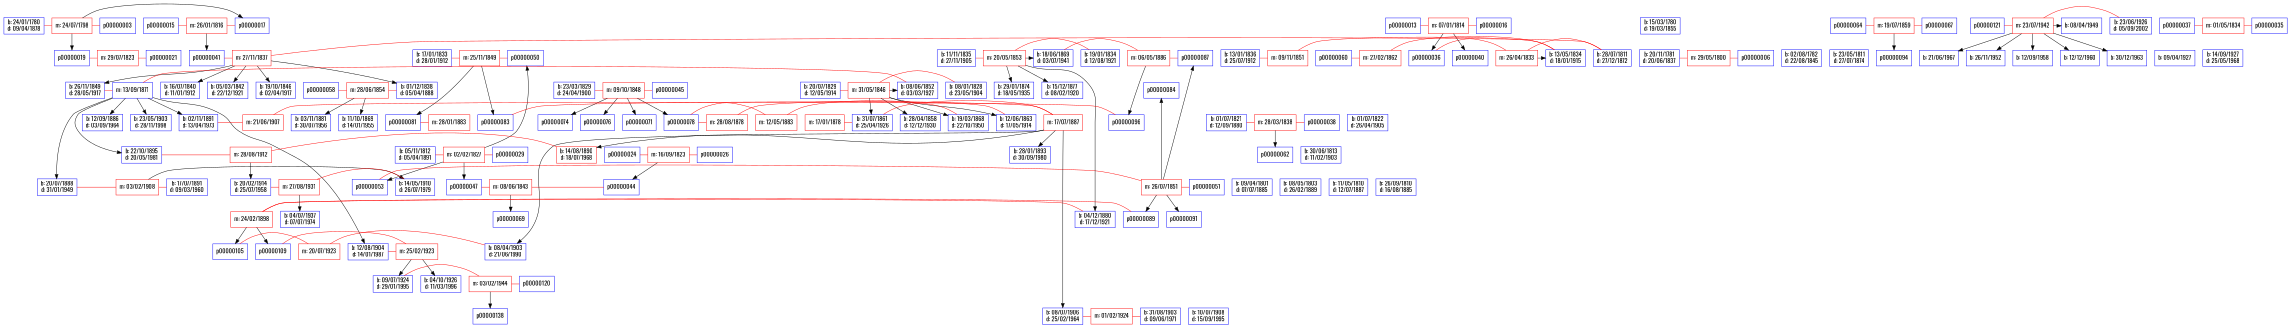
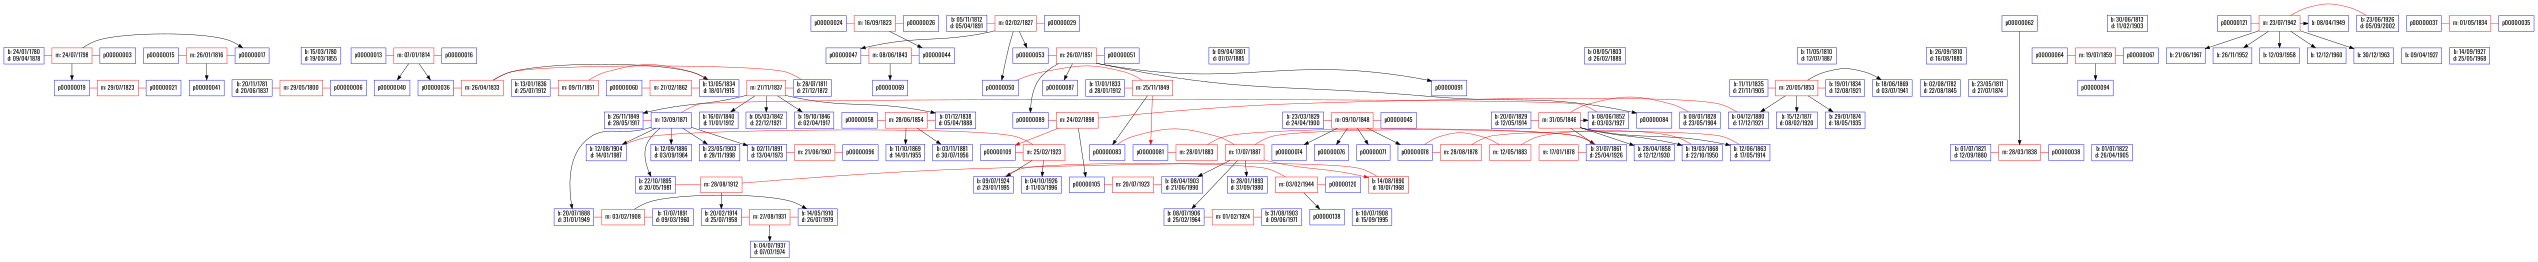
edge "p00000041" -- "m: 27/11/1837": removed
node "m: 06/05/1886": removed
edge "m: 25/11/1849" -> "p00000081": color black -> red
edge "m: 28/01/1883" -- "b: 31/07/1861 d: 25/04/1926": added
edge "m: 28/03/1838" -> "p00000062": reversed
edge "m: 17/07/1887" -> "b: 14/08/1890 d: 18/07/1968": color black -> red
node "b: 28/01/1893 d: 30/09/1980": label "b: 28/01/1893 d: 30/09/1980" -> "b: 28/01/1893 d: 37/09/1980"
edge "m: 24/02/1898" -> "p00000109": color black -> red
